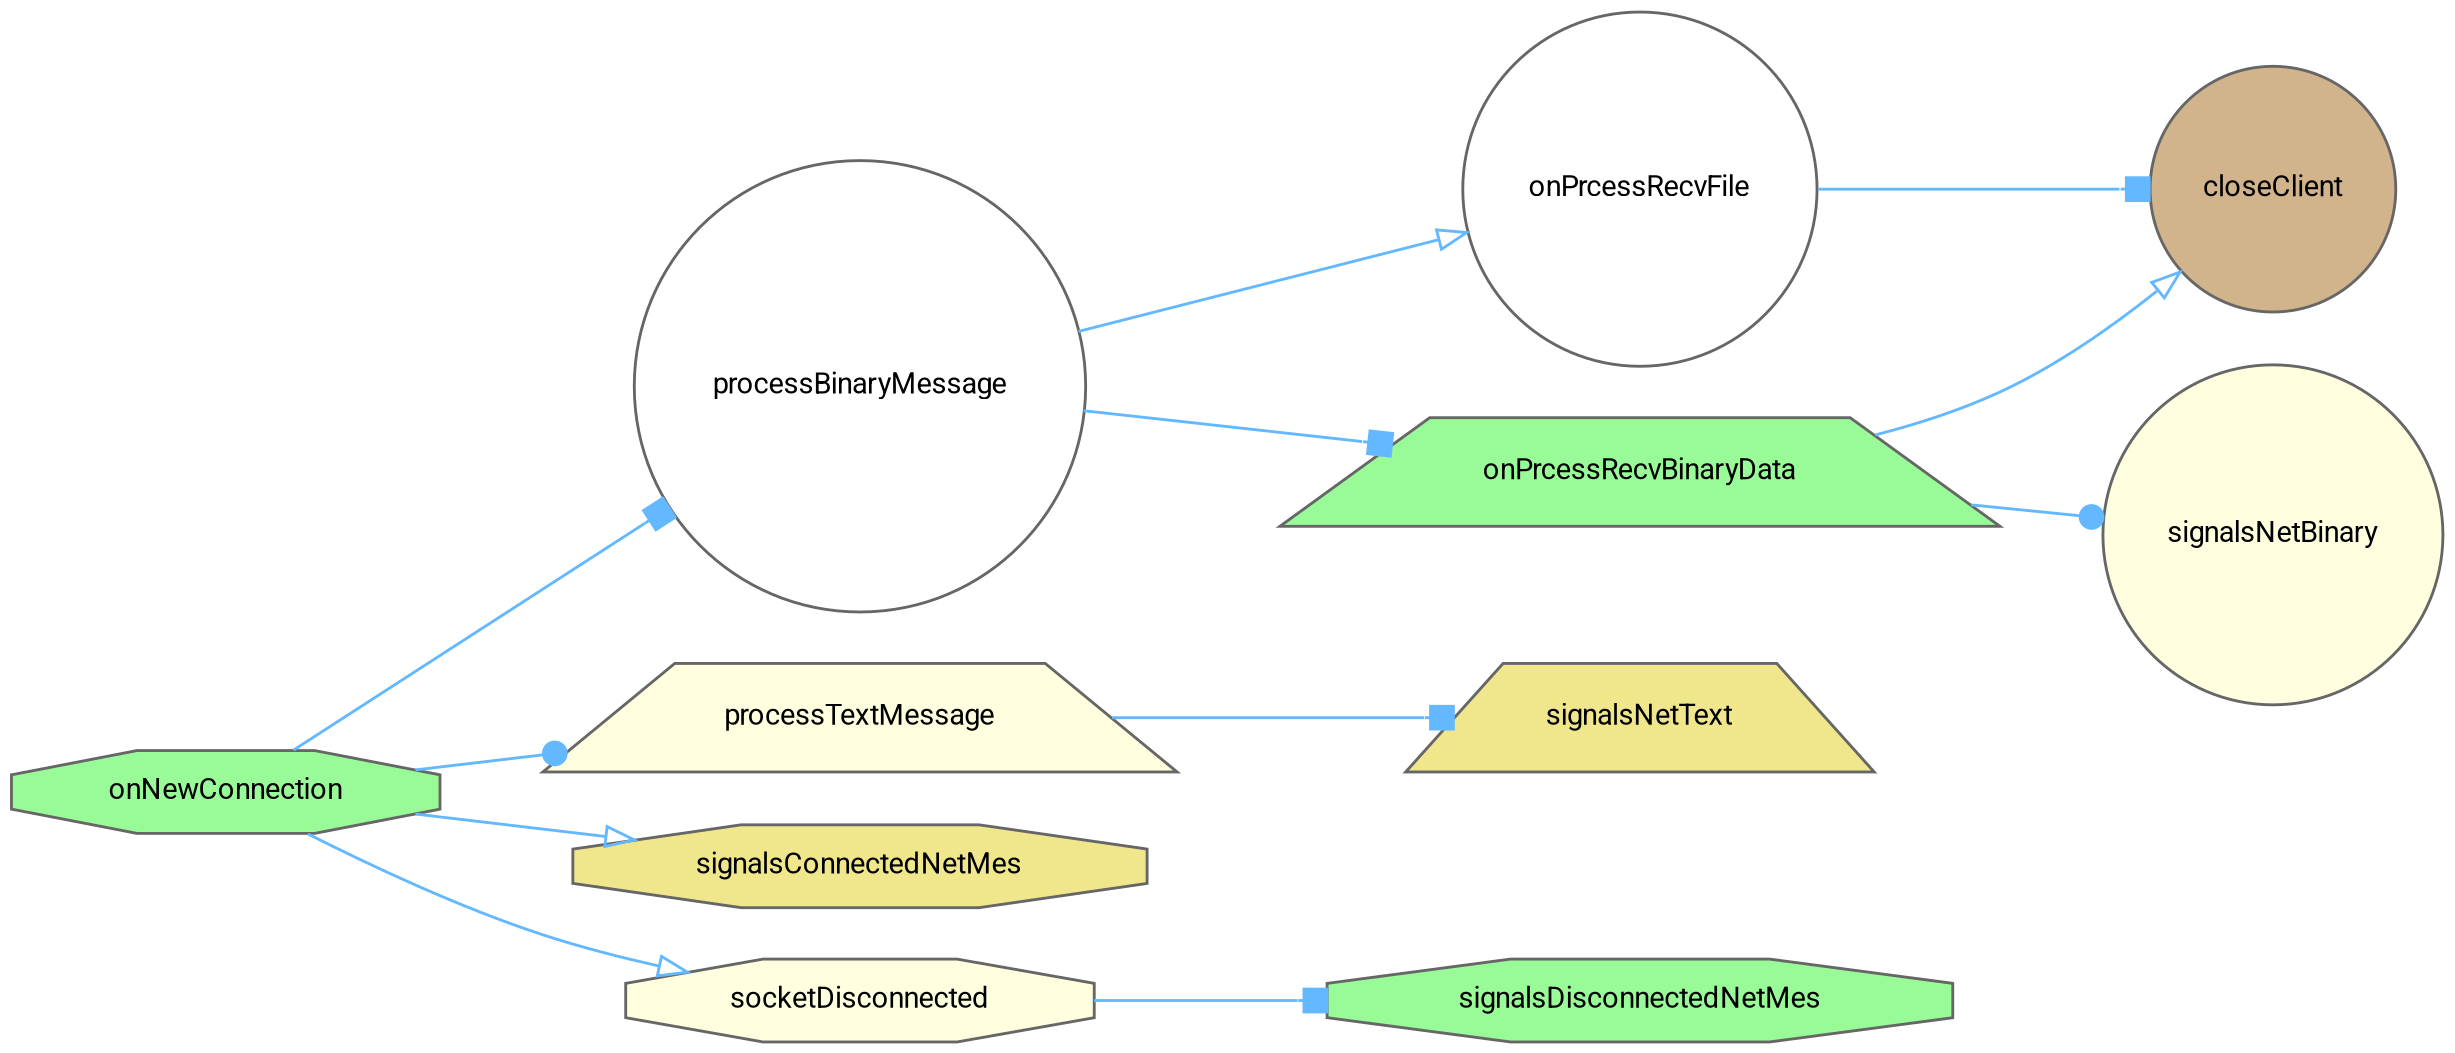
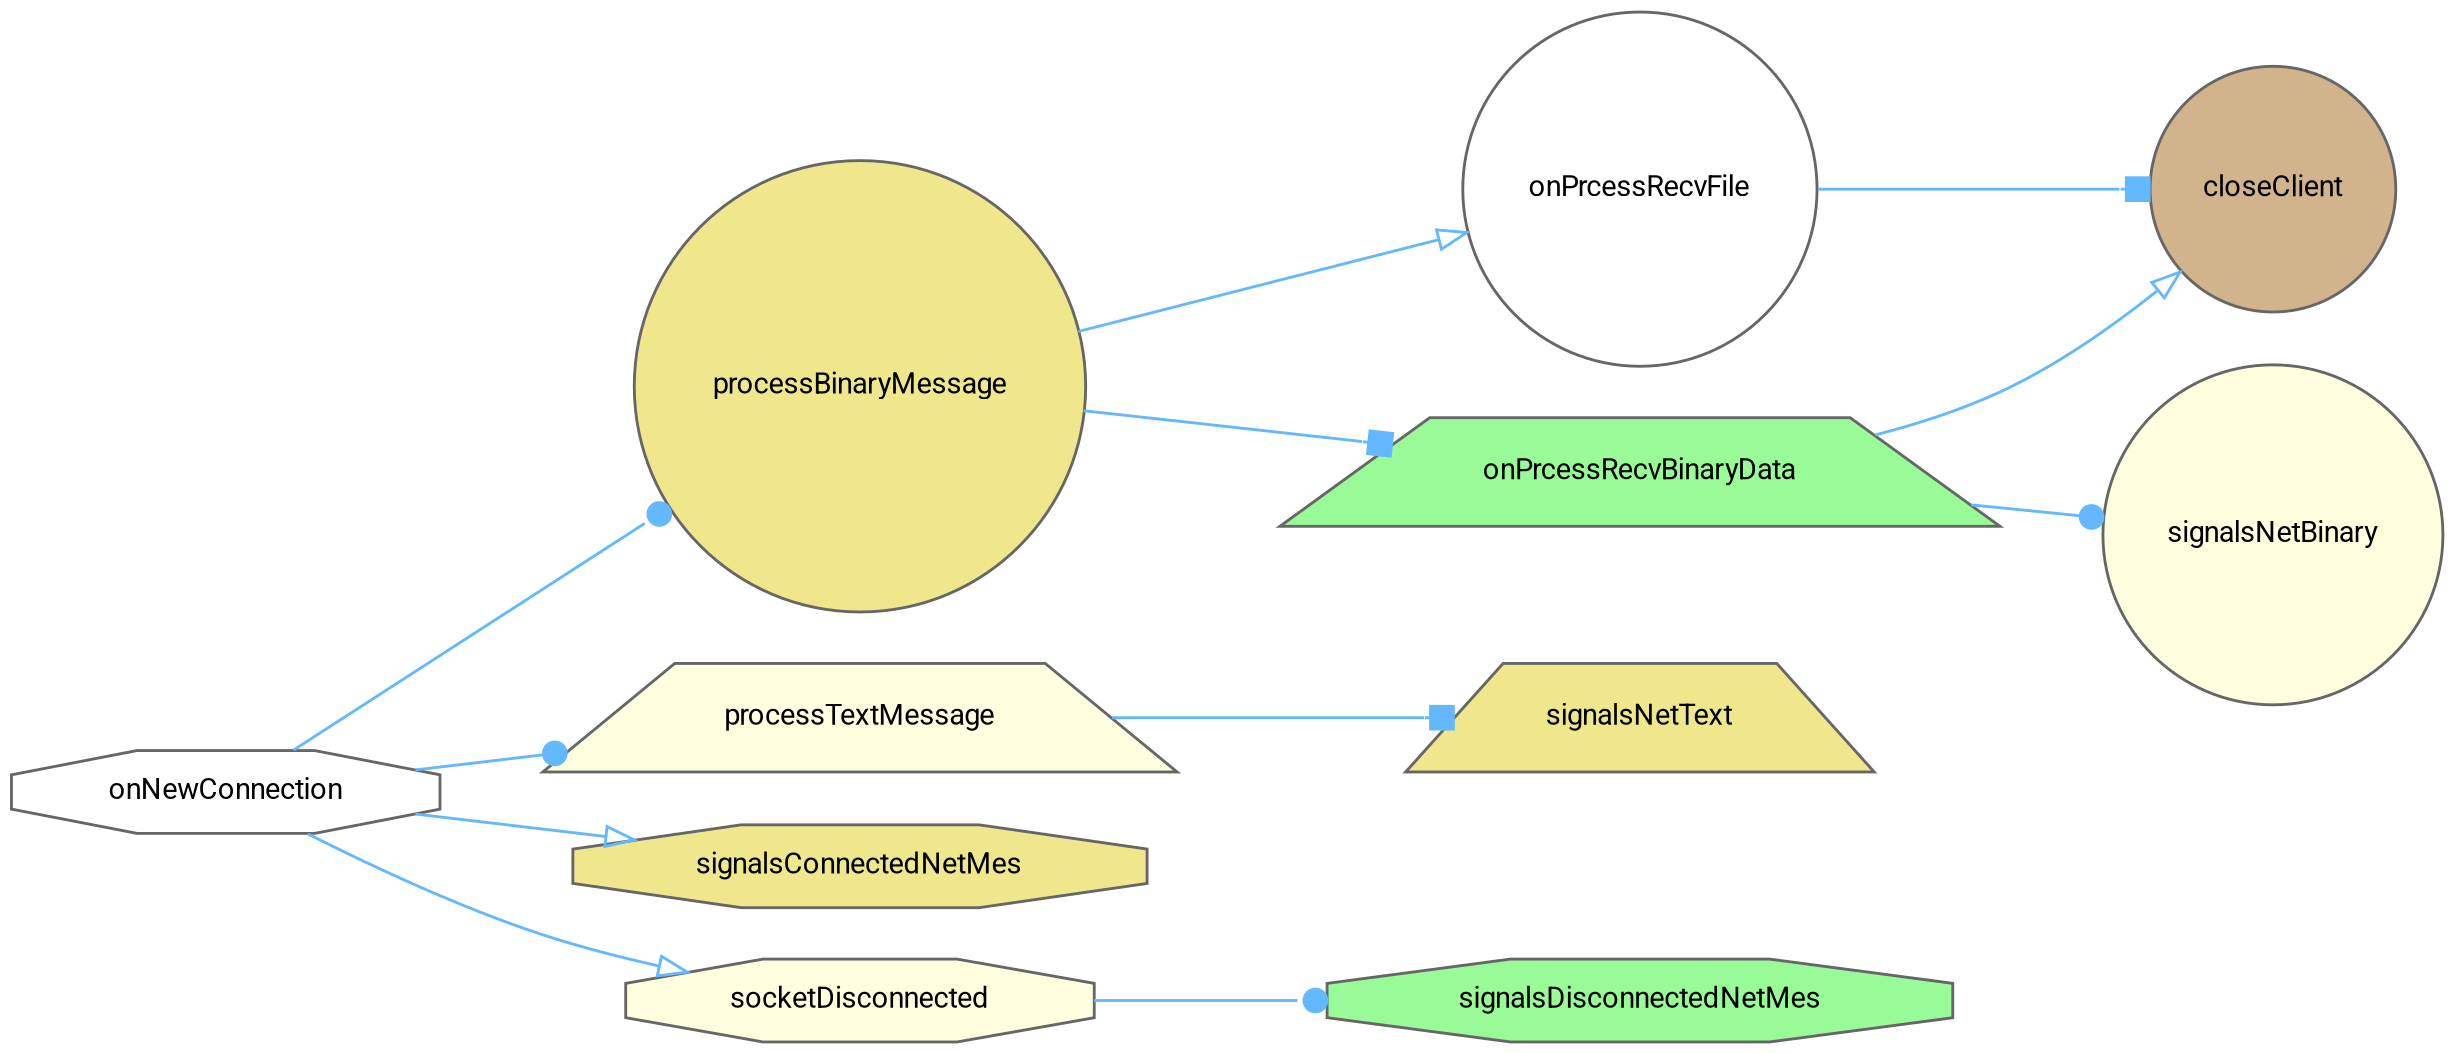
node "processBinaryMessage": fillcolor white -> khaki
edge "onNewConnection" -> "processBinaryMessage": arrowhead box -> dot
node "onNewConnection": fillcolor palegreen -> white
edge "socketDisconnected" -> "signalsDisconnectedNetMes": arrowhead box -> dot
